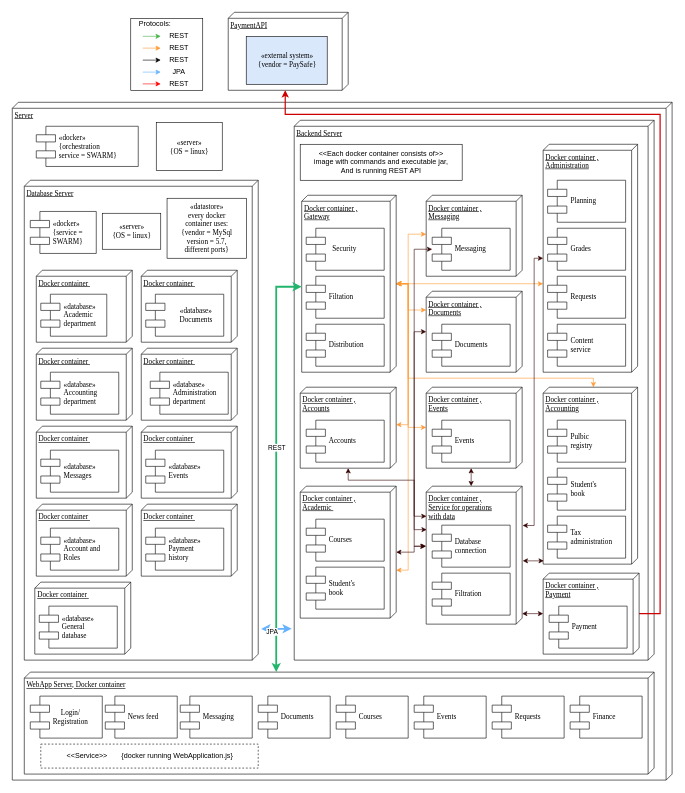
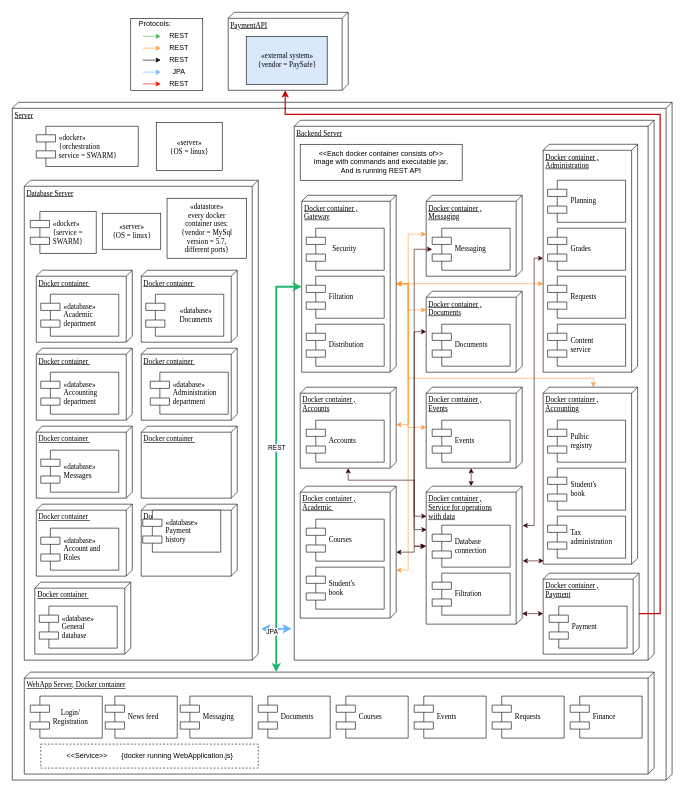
node "«database» Academic department": size 66x42 -> 78x42
node "«database» Events": removed
node "«database» Payment history": moved (185, 549) -> (182, 531)
